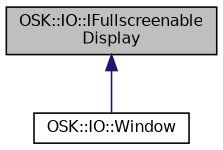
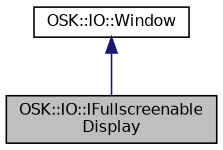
edge "OSK::IO::Window" -> "OSK::IO::IFullscreenable Display": reversed
